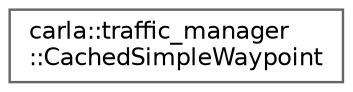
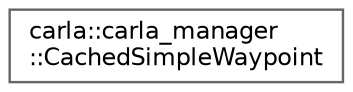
node "carla::traffic_manager ::CachedSimpleWaypoint": label "carla::traffic_manager ::CachedSimpleWaypoint" -> "carla::carla_manager ::CachedSimpleWaypoint"
